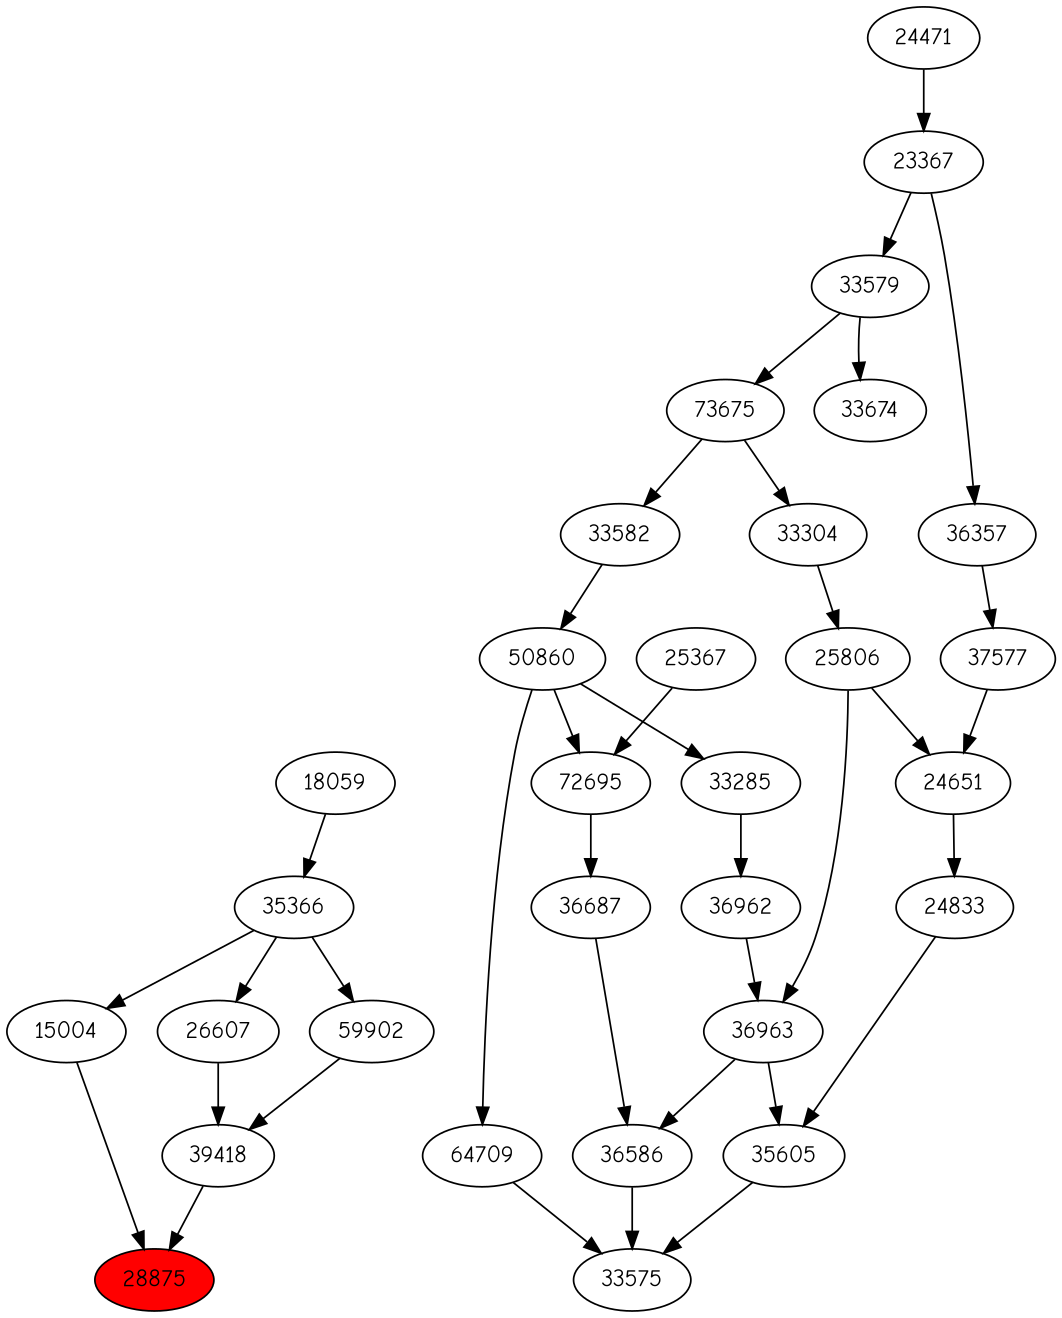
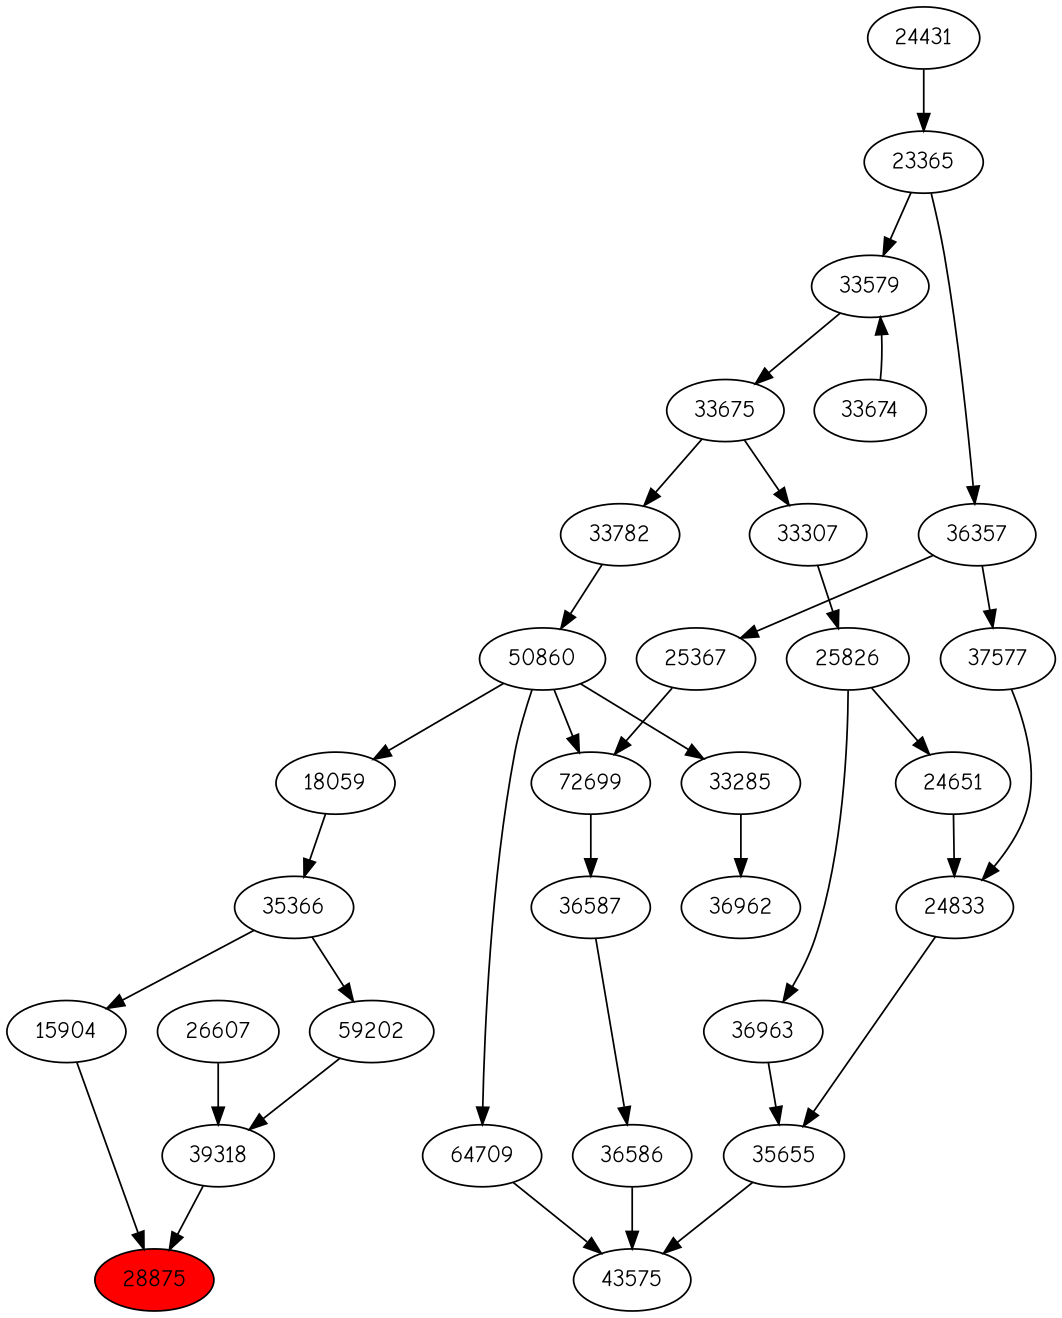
node "24471": label "24471" -> "24431"
node "23367": label "23367" -> "23365"
edge "33579" -> "33674": reversed
node "73675": label "73675" -> "33675"
node "33582": label "33582" -> "33782"
node "33304": label "33304" -> "33307"
edge "36357" -> "25367": added
node "25806": label "25806" -> "25826"
edge "37577" -> "24651": now "37577" -> "24833"
edge "50860" -> "18059": added
node "72695": label "72695" -> "72699"
node "36687": label "36687" -> "36587"
edge "36962" -> "36963": removed
edge "35366" -> "26607": removed
node "15004": label "15004" -> "15904"
node "59902": label "59902" -> "59202"
edge "36963" -> "36586": removed
node "39418": label "39418" -> "39318"
node "35605": label "35605" -> "35655"
node "33575": label "33575" -> "43575"
